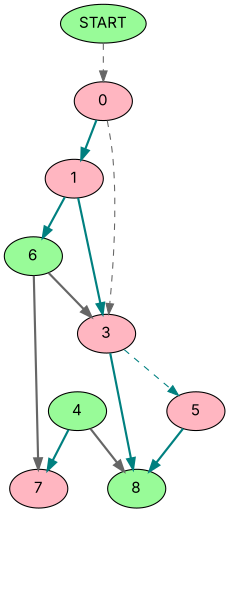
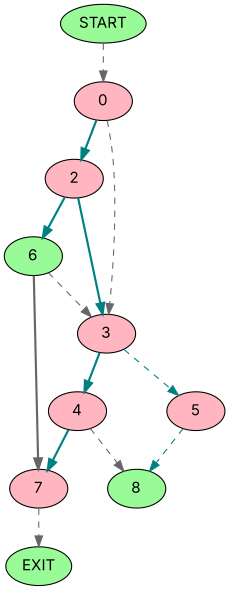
node "1": label "1" -> "2"
edge "6" -> "3": style bold -> dashed
edge "3" -> "8": now "3" -> "4"
node "4": fillcolor palegreen -> lightpink
edge "4" -> "8": style bold -> dashed
edge "5" -> "8": style bold -> dashed
node "EXIT": added
